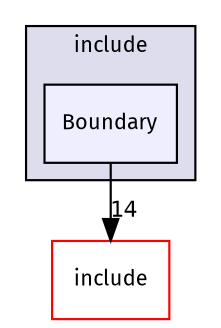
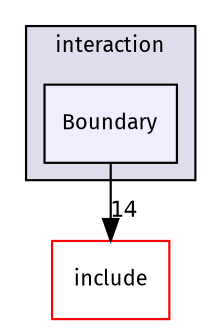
cluster "include": label "include" -> "interaction"
